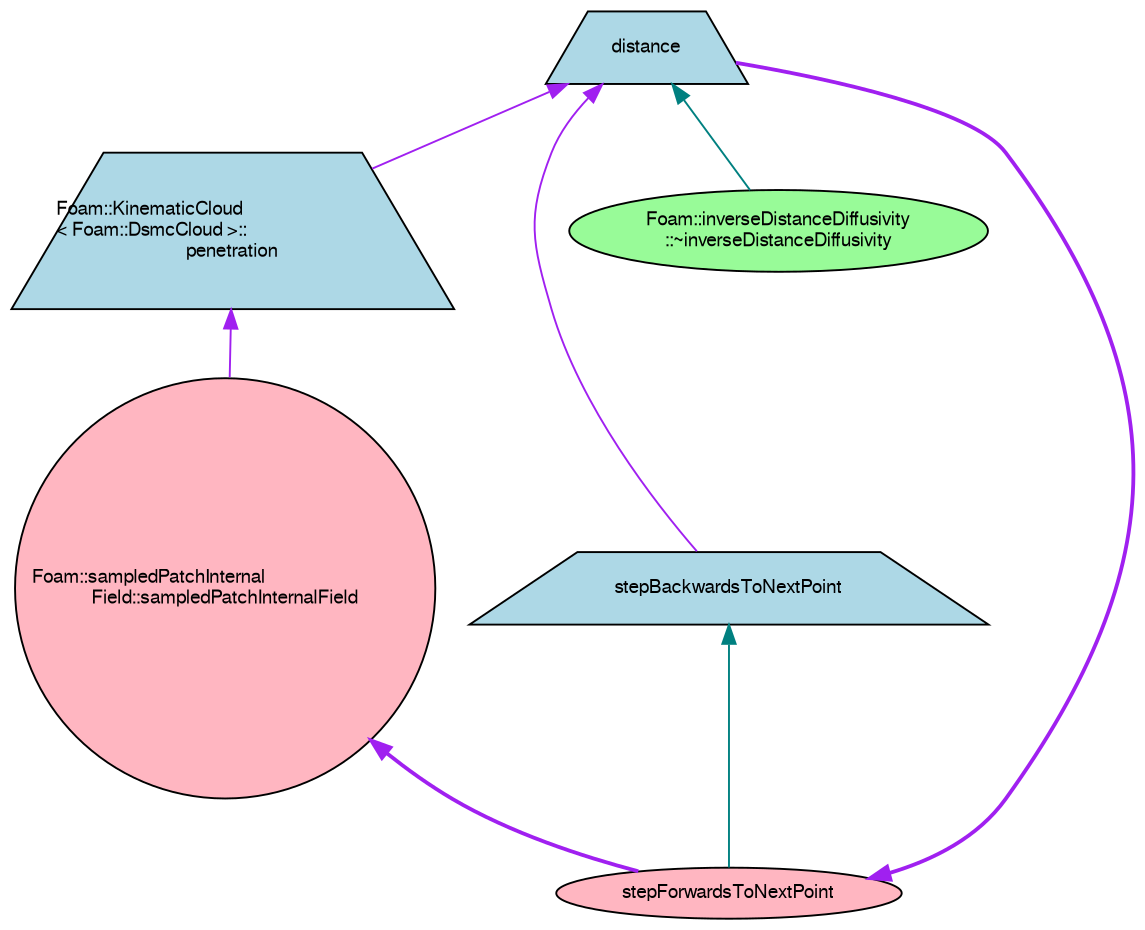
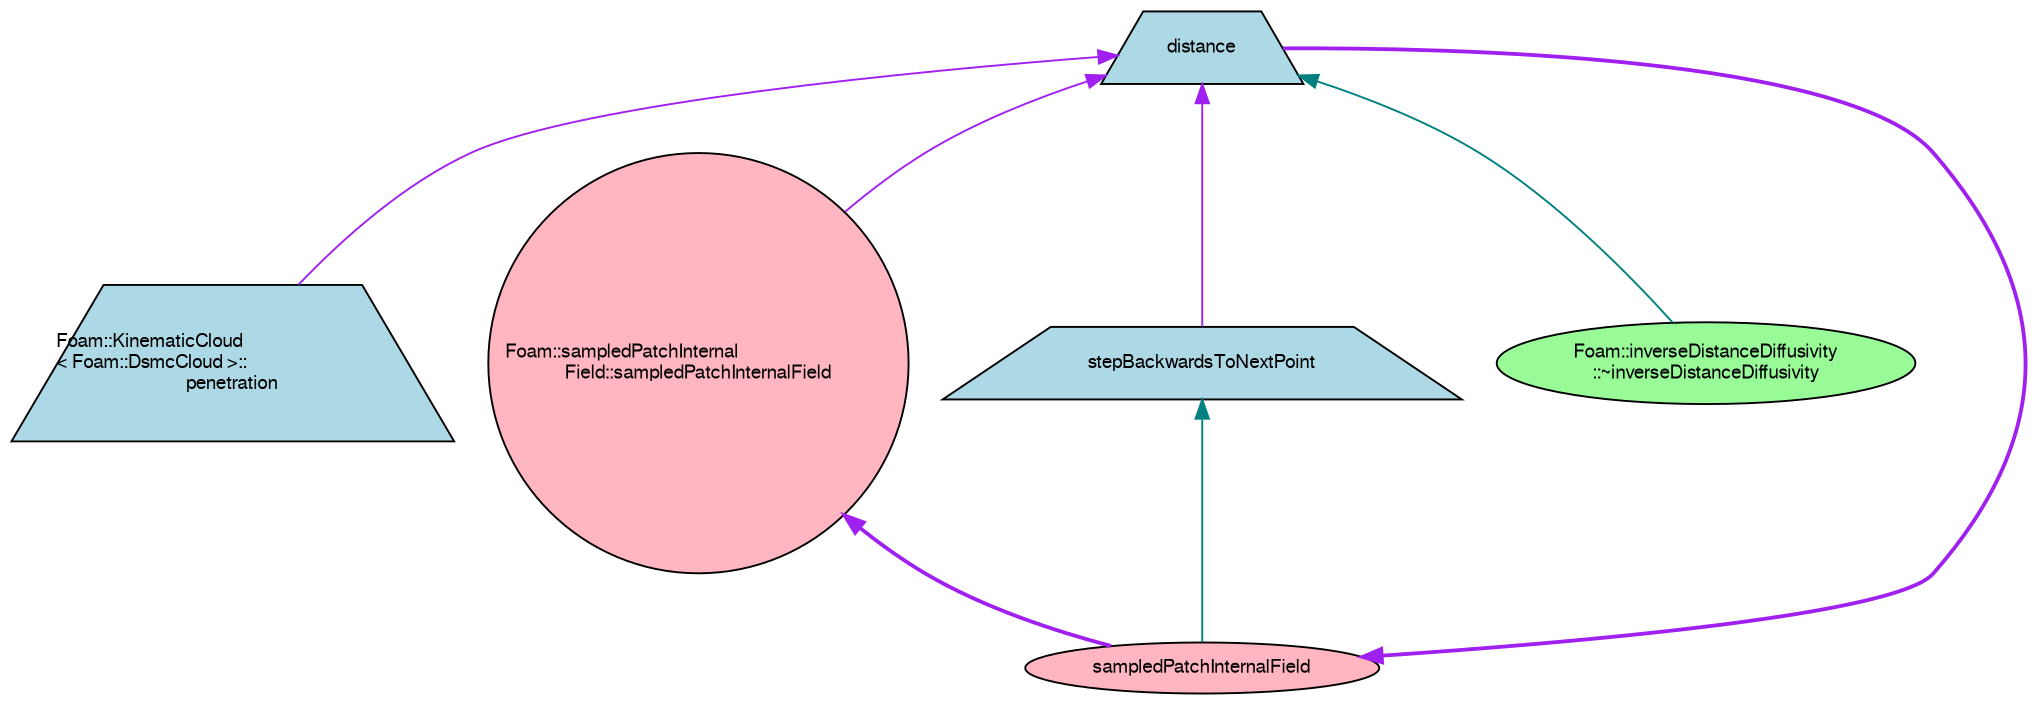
edge "Foam::sampledPatchInternal Field::sampledPatchInternalField" -> "Foam::KinematicCloud < Foam::DsmcCloud >:: penetration": now "Foam::sampledPatchInternal Field::sampledPatchInternalField" -> "distance"
node "stepForwardsToNextPoint": label "stepForwardsToNextPoint" -> "sampledPatchInternalField"
